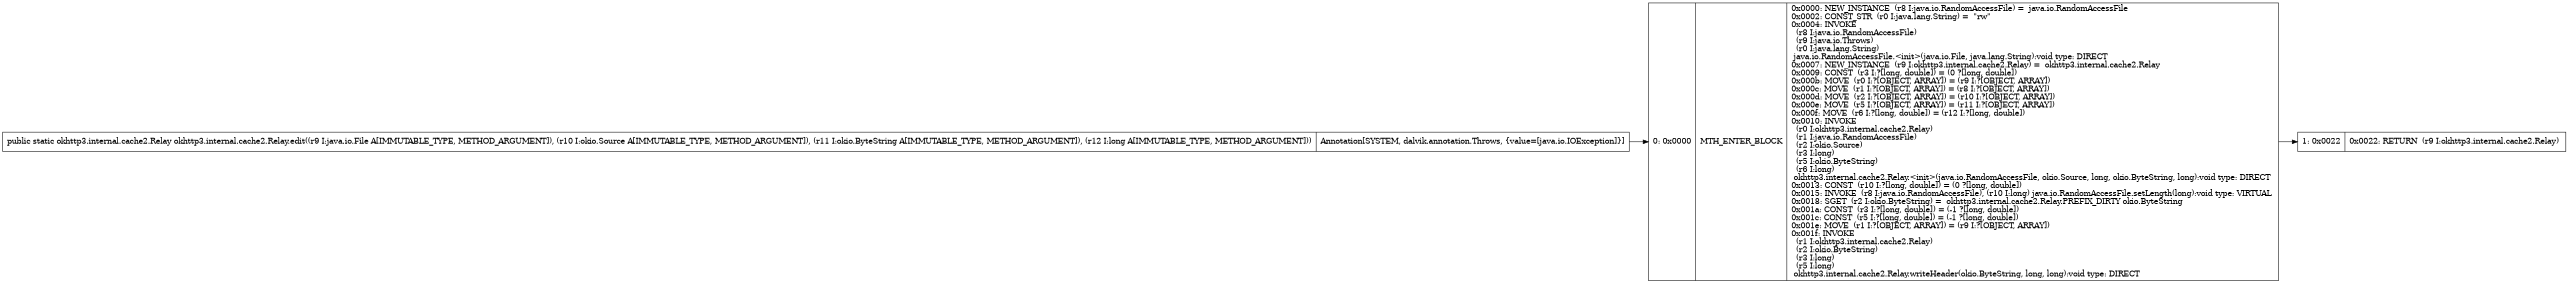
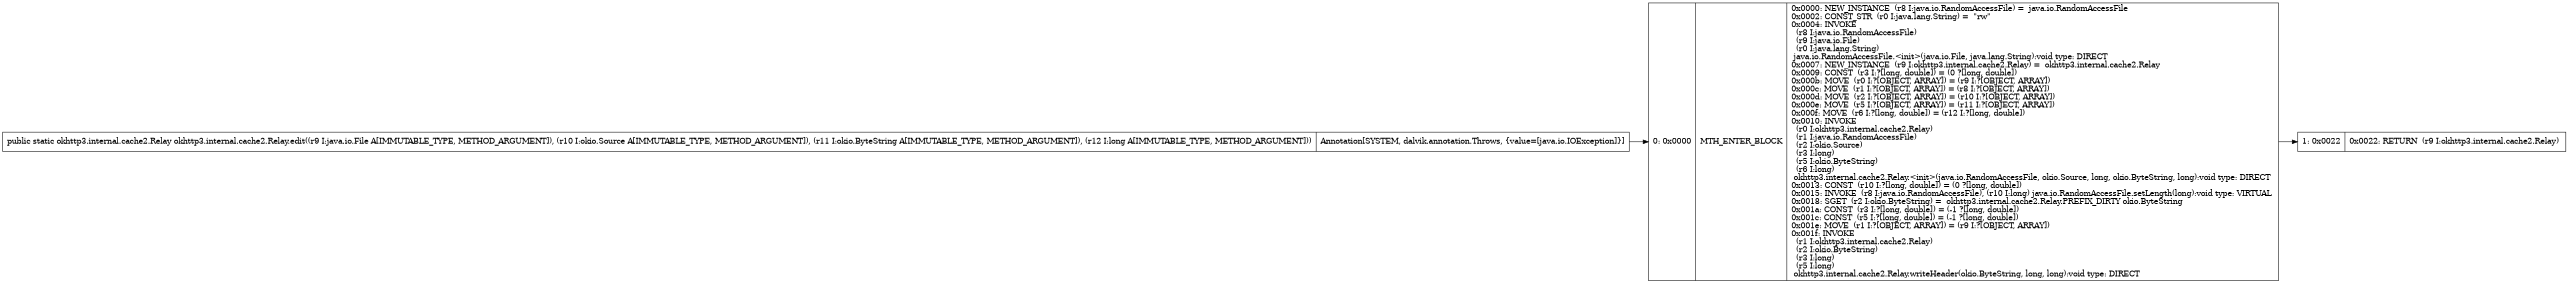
node "0: 0x0000": text "(r9 I:java.io.Throws)" -> "(r9 I:java.io.File)"
